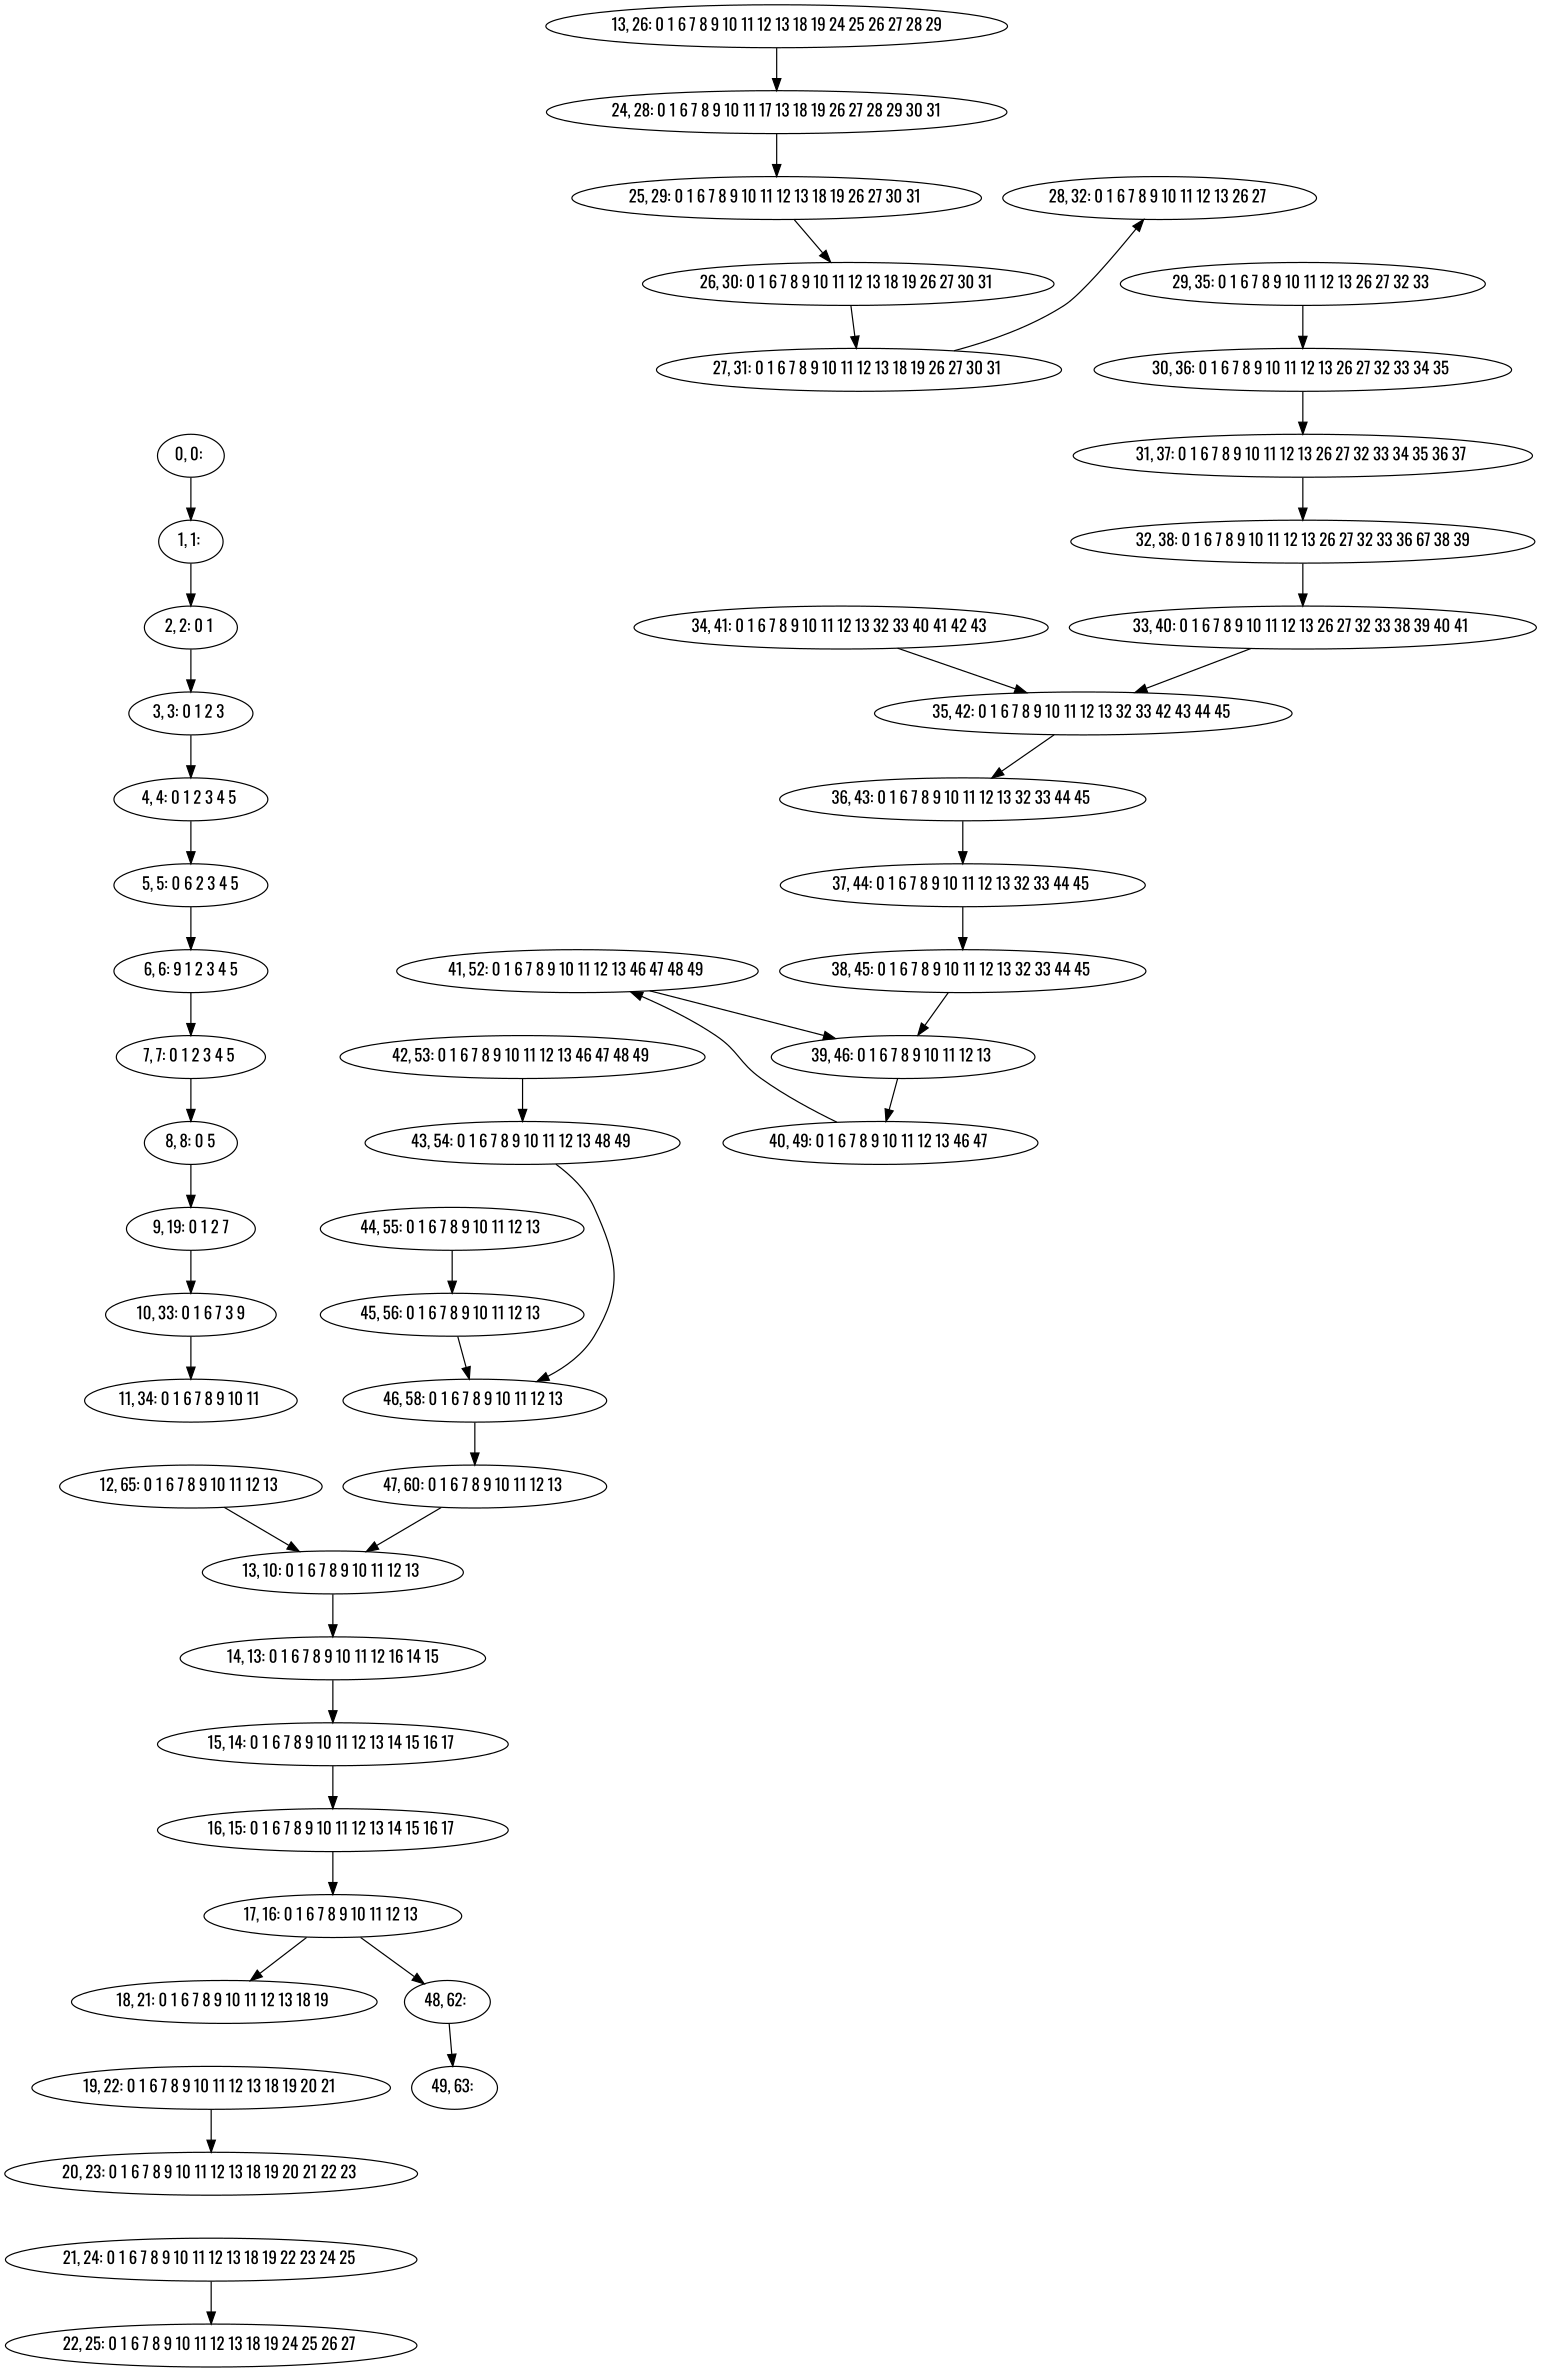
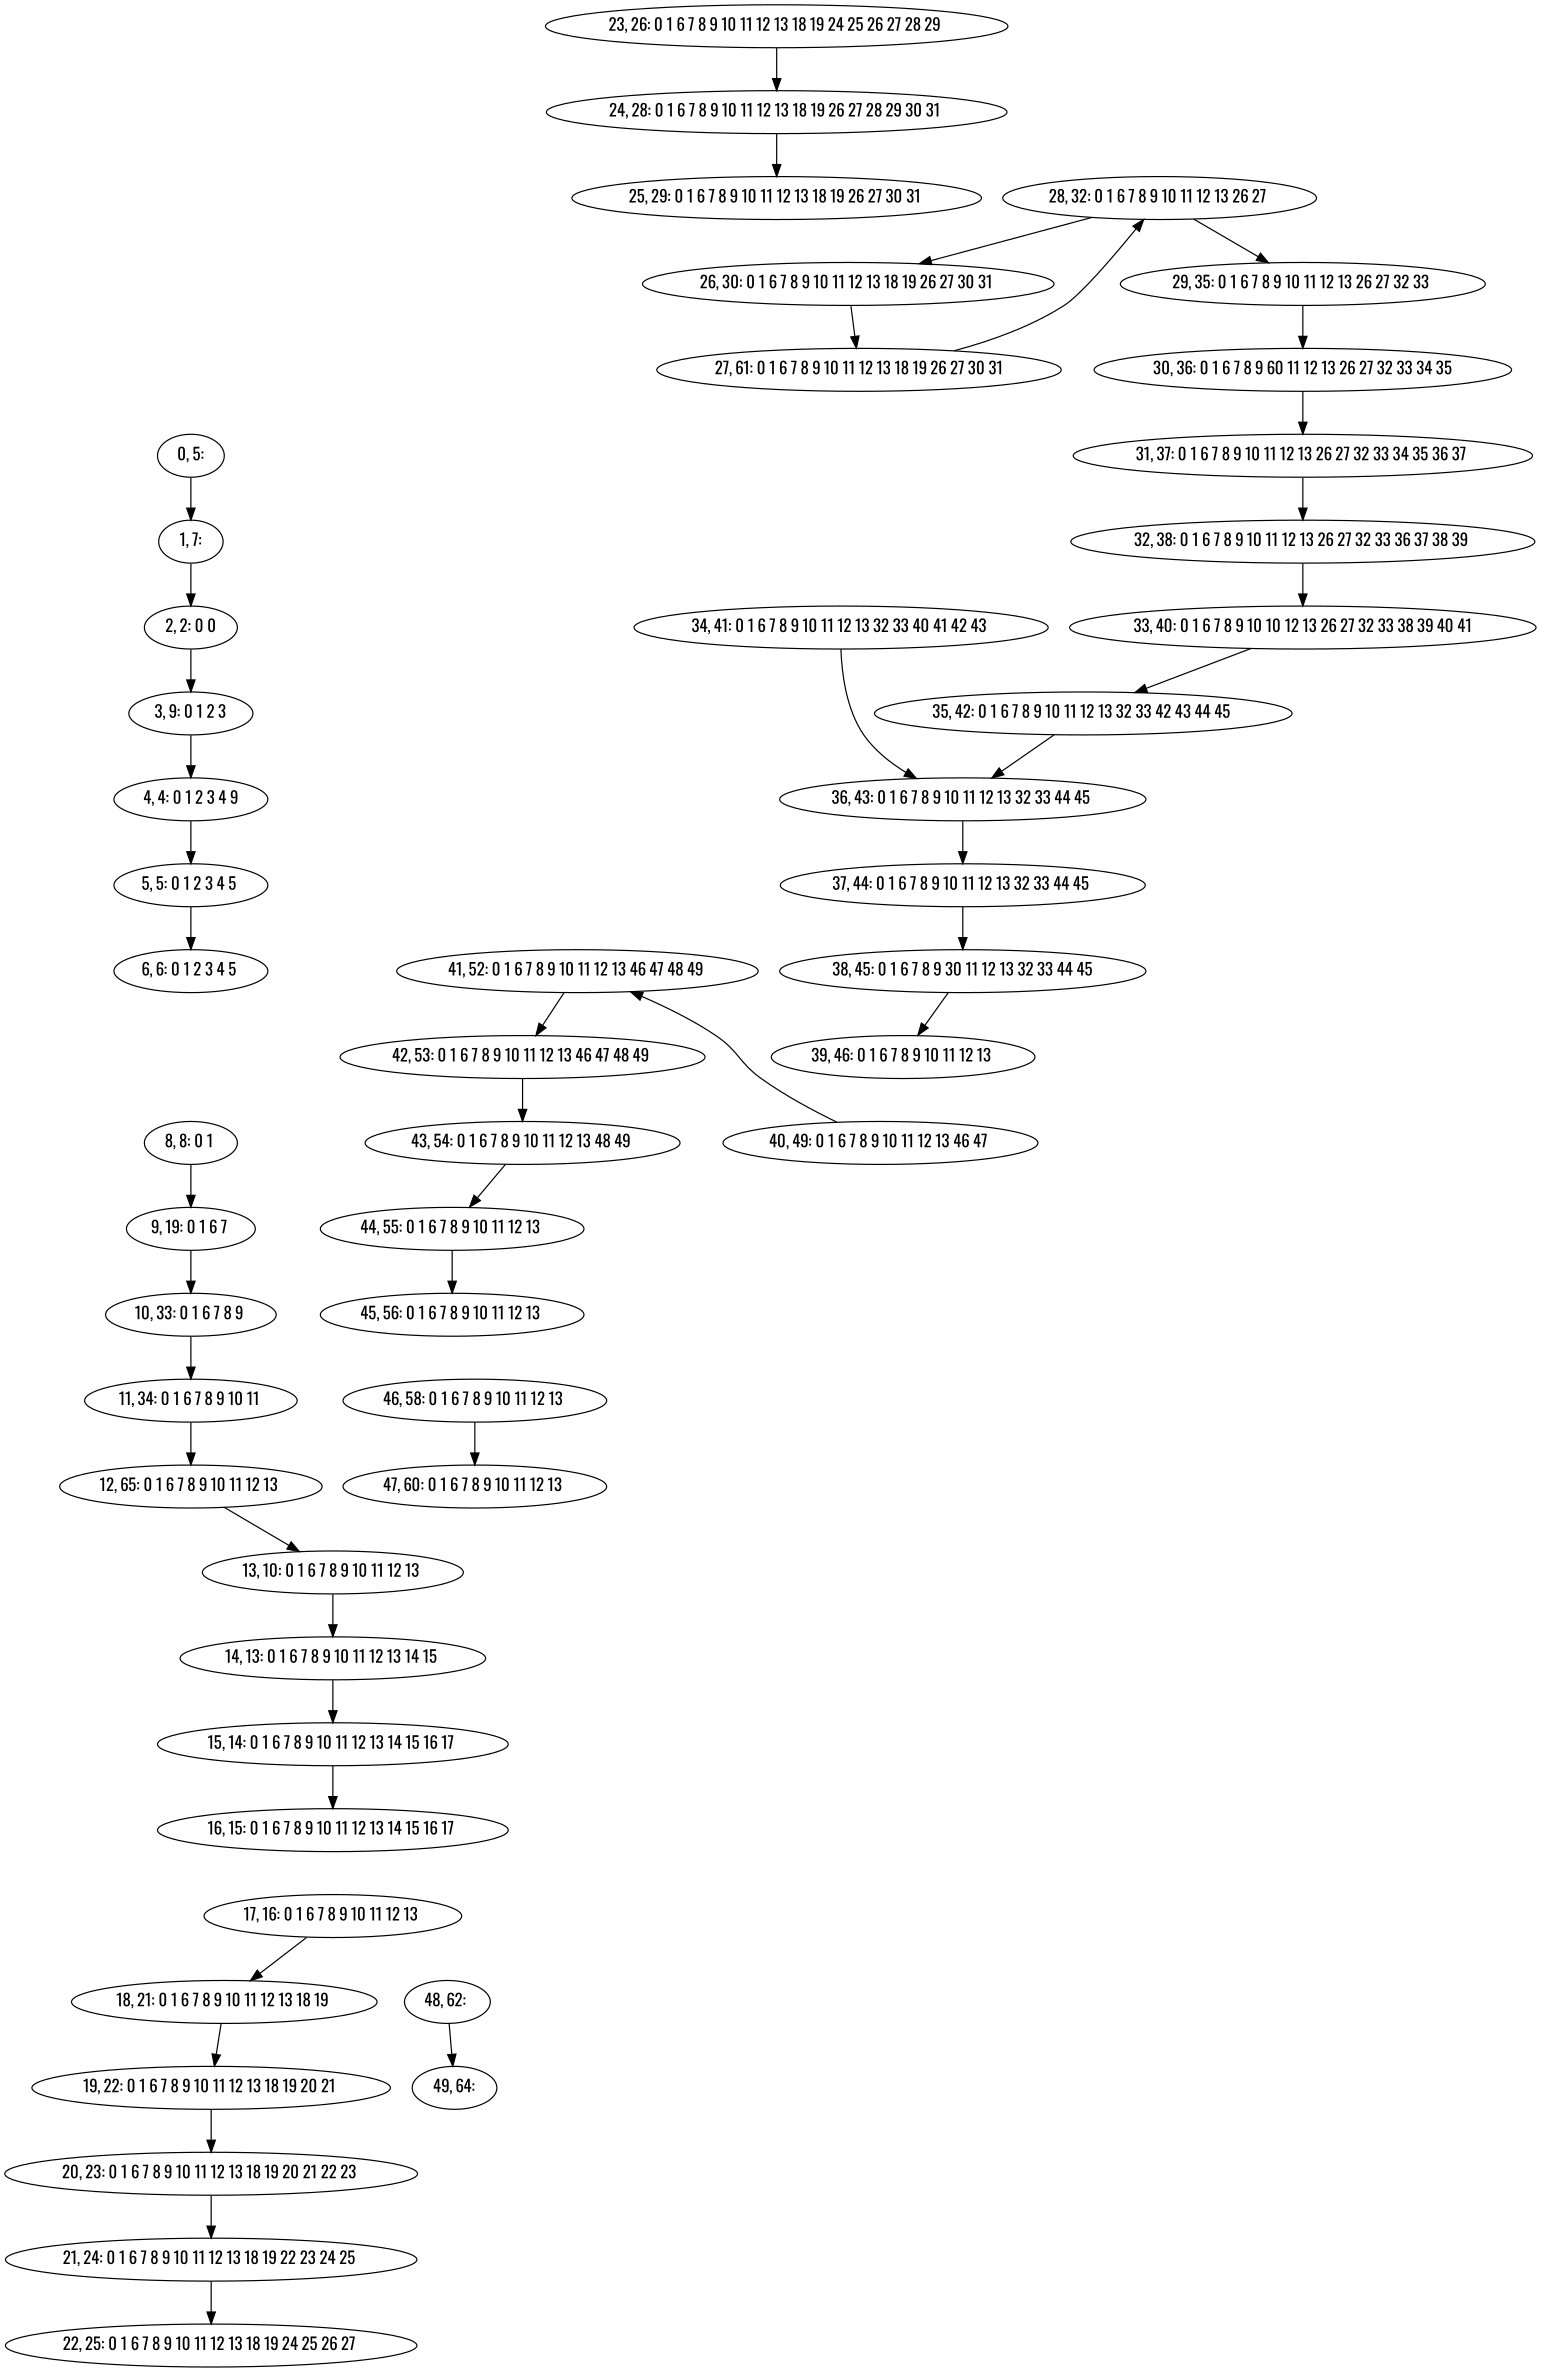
node "13, 26: 0 1 6 7 8 9 10 11 12 13 18 19 24 25 26 27 28 29": label "13, 26: 0 1 6 7 8 9 10 11 12 13 18 19 24 25 26 27 28 29" -> "23, 26: 0 1 6 7 8 9 10 11 12 13 18 19 24 25 26 27 28 29"
node "24, 28: 0 1 6 7 8 9 10 11 17 13 18 19 26 27 28 29 30 31": label "24, 28: 0 1 6 7 8 9 10 11 17 13 18 19 26 27 28 29 30 31" -> "24, 28: 0 1 6 7 8 9 10 11 12 13 18 19 26 27 28 29 30 31"
edge "25, 29: 0 1 6 7 8 9 10 11 12 13 18 19 26 27 30 31" -> "26, 30: 0 1 6 7 8 9 10 11 12 13 18 19 26 27 30 31": now "28, 32: 0 1 6 7 8 9 10 11 12 13 26 27" -> "26, 30: 0 1 6 7 8 9 10 11 12 13 18 19 26 27 30 31"
edge "28, 32: 0 1 6 7 8 9 10 11 12 13 26 27" -> "29, 35: 0 1 6 7 8 9 10 11 12 13 26 27 32 33": added
node "27, 31: 0 1 6 7 8 9 10 11 12 13 18 19 26 27 30 31": label "27, 31: 0 1 6 7 8 9 10 11 12 13 18 19 26 27 30 31" -> "27, 61: 0 1 6 7 8 9 10 11 12 13 18 19 26 27 30 31"
node "30, 36: 0 1 6 7 8 9 10 11 12 13 26 27 32 33 34 35": label "30, 36: 0 1 6 7 8 9 10 11 12 13 26 27 32 33 34 35" -> "30, 36: 0 1 6 7 8 9 60 11 12 13 26 27 32 33 34 35"
node "0, 0:": label "0, 0:" -> "0, 5:"
node "1, 1:": label "1, 1:" -> "1, 7:"
node "32, 38: 0 1 6 7 8 9 10 11 12 13 26 27 32 33 36 67 38 39": label "32, 38: 0 1 6 7 8 9 10 11 12 13 26 27 32 33 36 67 38 39" -> "32, 38: 0 1 6 7 8 9 10 11 12 13 26 27 32 33 36 37 38 39"
node "2, 2: 0 1": label "2, 2: 0 1" -> "2, 2: 0 0"
node "33, 40: 0 1 6 7 8 9 10 11 12 13 26 27 32 33 38 39 40 41": label "33, 40: 0 1 6 7 8 9 10 11 12 13 26 27 32 33 38 39 40 41" -> "33, 40: 0 1 6 7 8 9 10 10 12 13 26 27 32 33 38 39 40 41"
edge "34, 41: 0 1 6 7 8 9 10 11 12 13 32 33 40 41 42 43" -> "35, 42: 0 1 6 7 8 9 10 11 12 13 32 33 42 43 44 45": now "34, 41: 0 1 6 7 8 9 10 11 12 13 32 33 40 41 42 43" -> "36, 43: 0 1 6 7 8 9 10 11 12 13 32 33 44 45"
node "3, 3: 0 1 2 3": label "3, 3: 0 1 2 3" -> "3, 9: 0 1 2 3"
node "4, 4: 0 1 2 3 4 5": label "4, 4: 0 1 2 3 4 5" -> "4, 4: 0 1 2 3 4 9"
node "5, 5: 0 6 2 3 4 5": label "5, 5: 0 6 2 3 4 5" -> "5, 5: 0 1 2 3 4 5"
node "6, 6: 9 1 2 3 4 5": label "6, 6: 9 1 2 3 4 5" -> "6, 6: 0 1 2 3 4 5"
node "38, 45: 0 1 6 7 8 9 10 11 12 13 32 33 44 45": label "38, 45: 0 1 6 7 8 9 10 11 12 13 32 33 44 45" -> "38, 45: 0 1 6 7 8 9 30 11 12 13 32 33 44 45"
edge "41, 52: 0 1 6 7 8 9 10 11 12 13 46 47 48 49" -> "39, 46: 0 1 6 7 8 9 10 11 12 13": now "41, 52: 0 1 6 7 8 9 10 11 12 13 46 47 48 49" -> "42, 53: 0 1 6 7 8 9 10 11 12 13 46 47 48 49"
node "7, 7: 0 1 2 3 4 5": removed
edge "39, 46: 0 1 6 7 8 9 10 11 12 13" -> "40, 49: 0 1 6 7 8 9 10 11 12 13 46 47": removed
node "8, 8: 0 5": label "8, 8: 0 5" -> "8, 8: 0 1"
node "9, 19: 0 1 2 7": label "9, 19: 0 1 2 7" -> "9, 19: 0 1 6 7"
edge "43, 54: 0 1 6 7 8 9 10 11 12 13 48 49" -> "46, 58: 0 1 6 7 8 9 10 11 12 13": now "43, 54: 0 1 6 7 8 9 10 11 12 13 48 49" -> "44, 55: 0 1 6 7 8 9 10 11 12 13"
node "10, 33: 0 1 6 7 3 9": label "10, 33: 0 1 6 7 3 9" -> "10, 33: 0 1 6 7 8 9"
edge "45, 56: 0 1 6 7 8 9 10 11 12 13" -> "46, 58: 0 1 6 7 8 9 10 11 12 13": removed
edge "11, 34: 0 1 6 7 8 9 10 11" -> "12, 65: 0 1 6 7 8 9 10 11 12 13": added
edge "47, 60: 0 1 6 7 8 9 10 11 12 13" -> "13, 10: 0 1 6 7 8 9 10 11 12 13": removed
node "14, 13: 0 1 6 7 8 9 10 11 12 16 14 15": label "14, 13: 0 1 6 7 8 9 10 11 12 16 14 15" -> "14, 13: 0 1 6 7 8 9 10 11 12 13 14 15"
edge "16, 15: 0 1 6 7 8 9 10 11 12 13 14 15 16 17" -> "17, 16: 0 1 6 7 8 9 10 11 12 13": removed
edge "17, 16: 0 1 6 7 8 9 10 11 12 13" -> "48, 62:": removed
edge "18, 21: 0 1 6 7 8 9 10 11 12 13 18 19" -> "19, 22: 0 1 6 7 8 9 10 11 12 13 18 19 20 21": added
node "49, 63:": label "49, 63:" -> "49, 64:"
edge "20, 23: 0 1 6 7 8 9 10 11 12 13 18 19 20 21 22 23" -> "21, 24: 0 1 6 7 8 9 10 11 12 13 18 19 22 23 24 25": added
